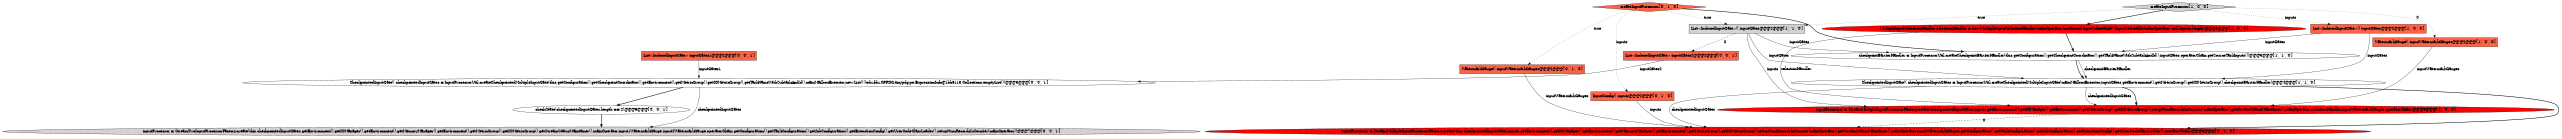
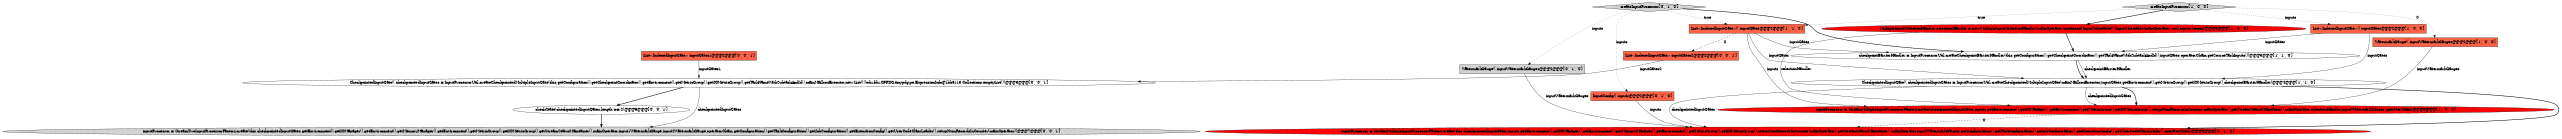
node "createInputProcessor['0', '1', '0']": fillcolor tomato -> lightgray
edge "createInputProcessor['0', '1', '0']" -> "WatermarkGauge(( inputWatermarkGauges@@@2@@@['0', '1', '0']": label "true" -> "inputs"
node "List<IndexedInputGate>(( inputGates@@@2@@@['1', '1', '0']": fillcolor lightgray -> tomato
node "WatermarkGauge(( inputWatermarkGauges@@@2@@@['0', '1', '0']": fillcolor tomato -> lightgray
